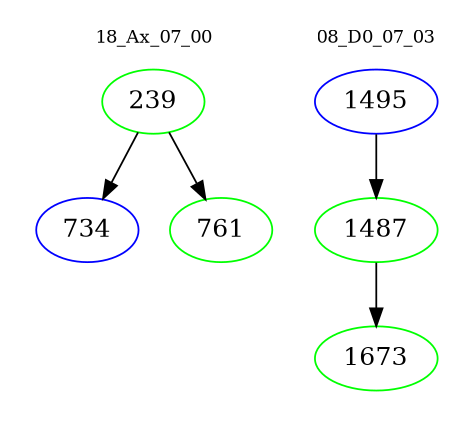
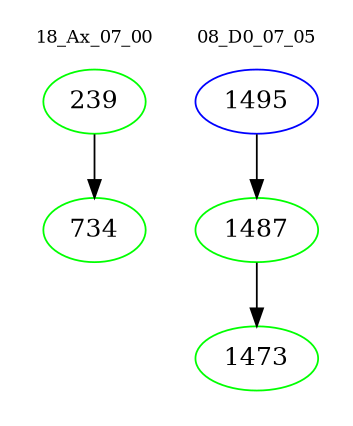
cluster "08_D0_07_03": label "08_D0_07_03" -> "08_D0_07_05"
node "734": color blue -> green
node "761": removed
node "1673": label "1673" -> "1473"
